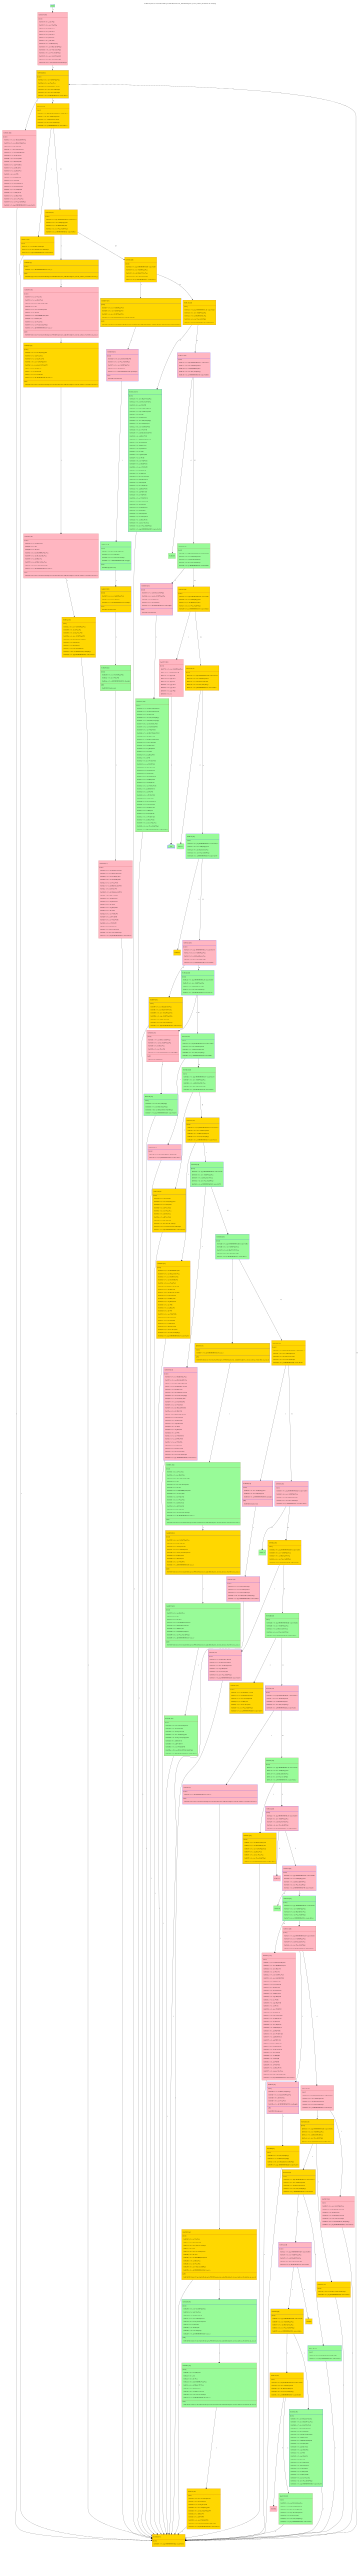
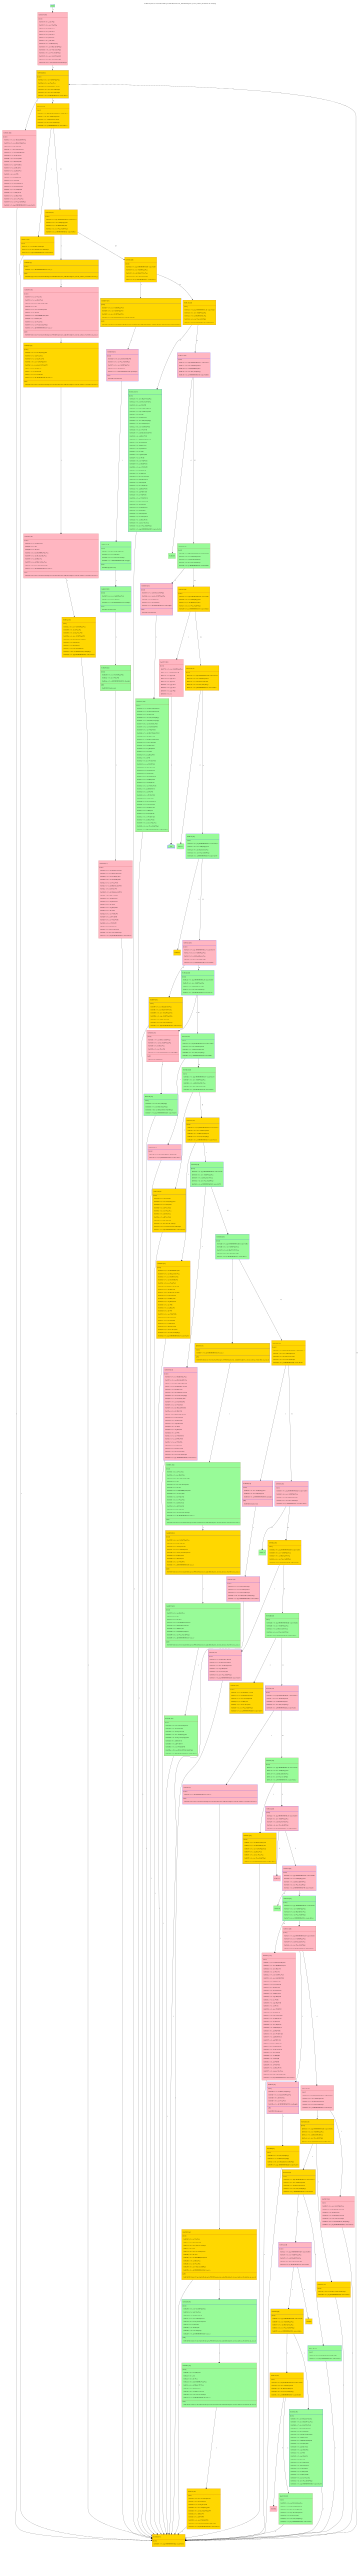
node "0x402691 [12]": fillcolor gold -> palegreen
